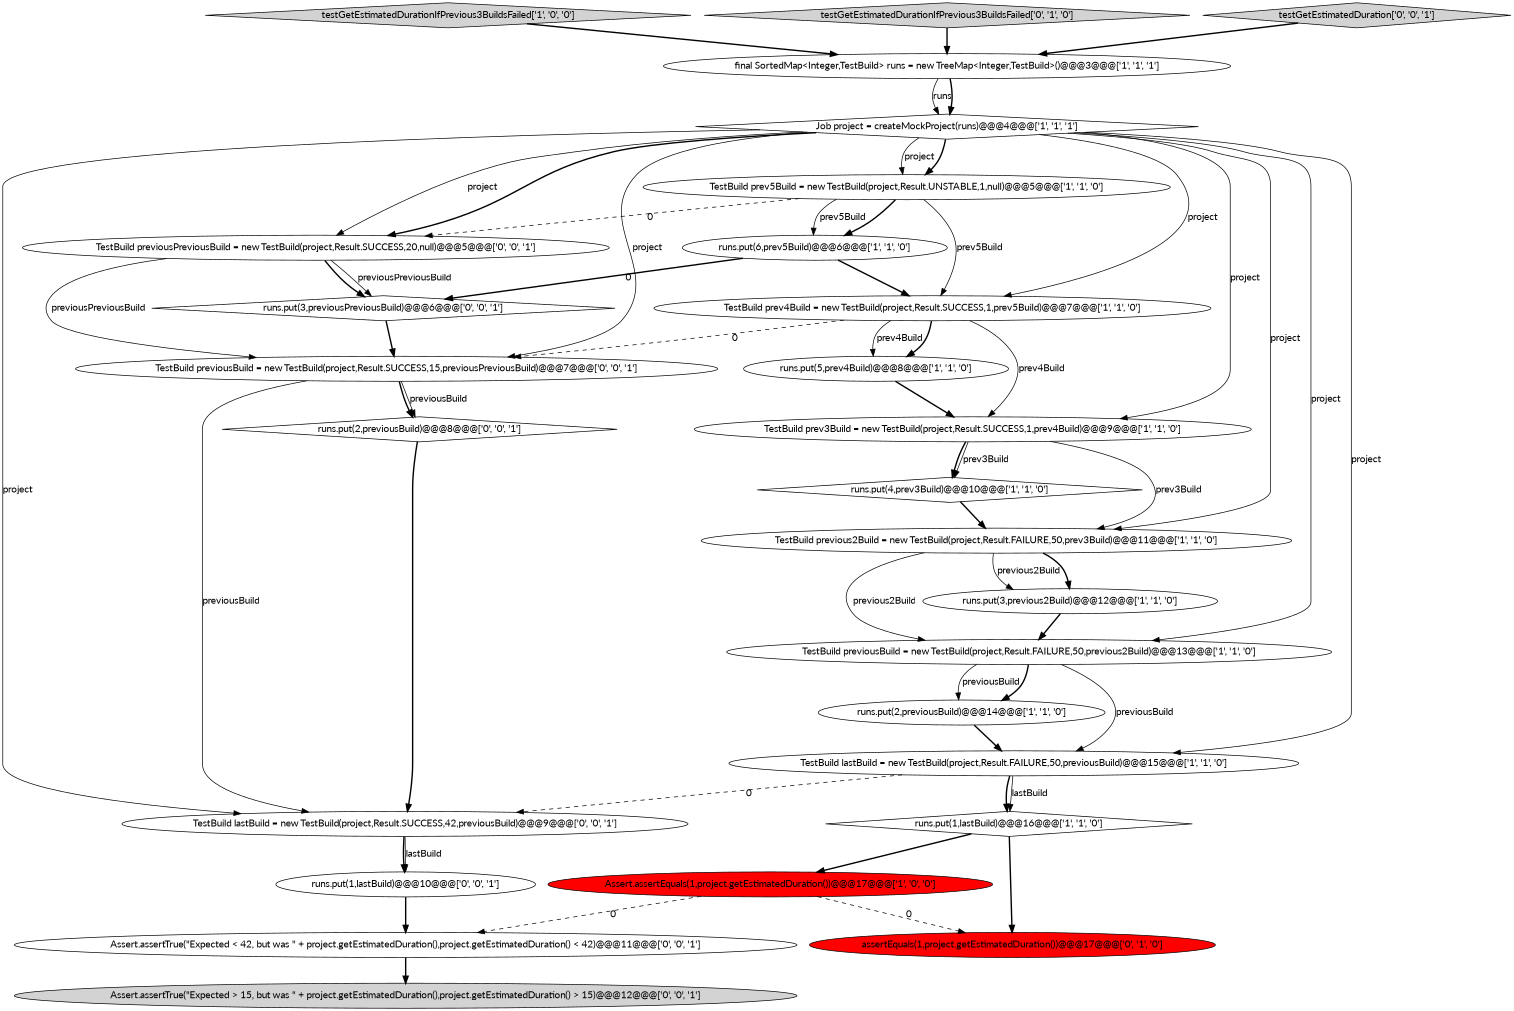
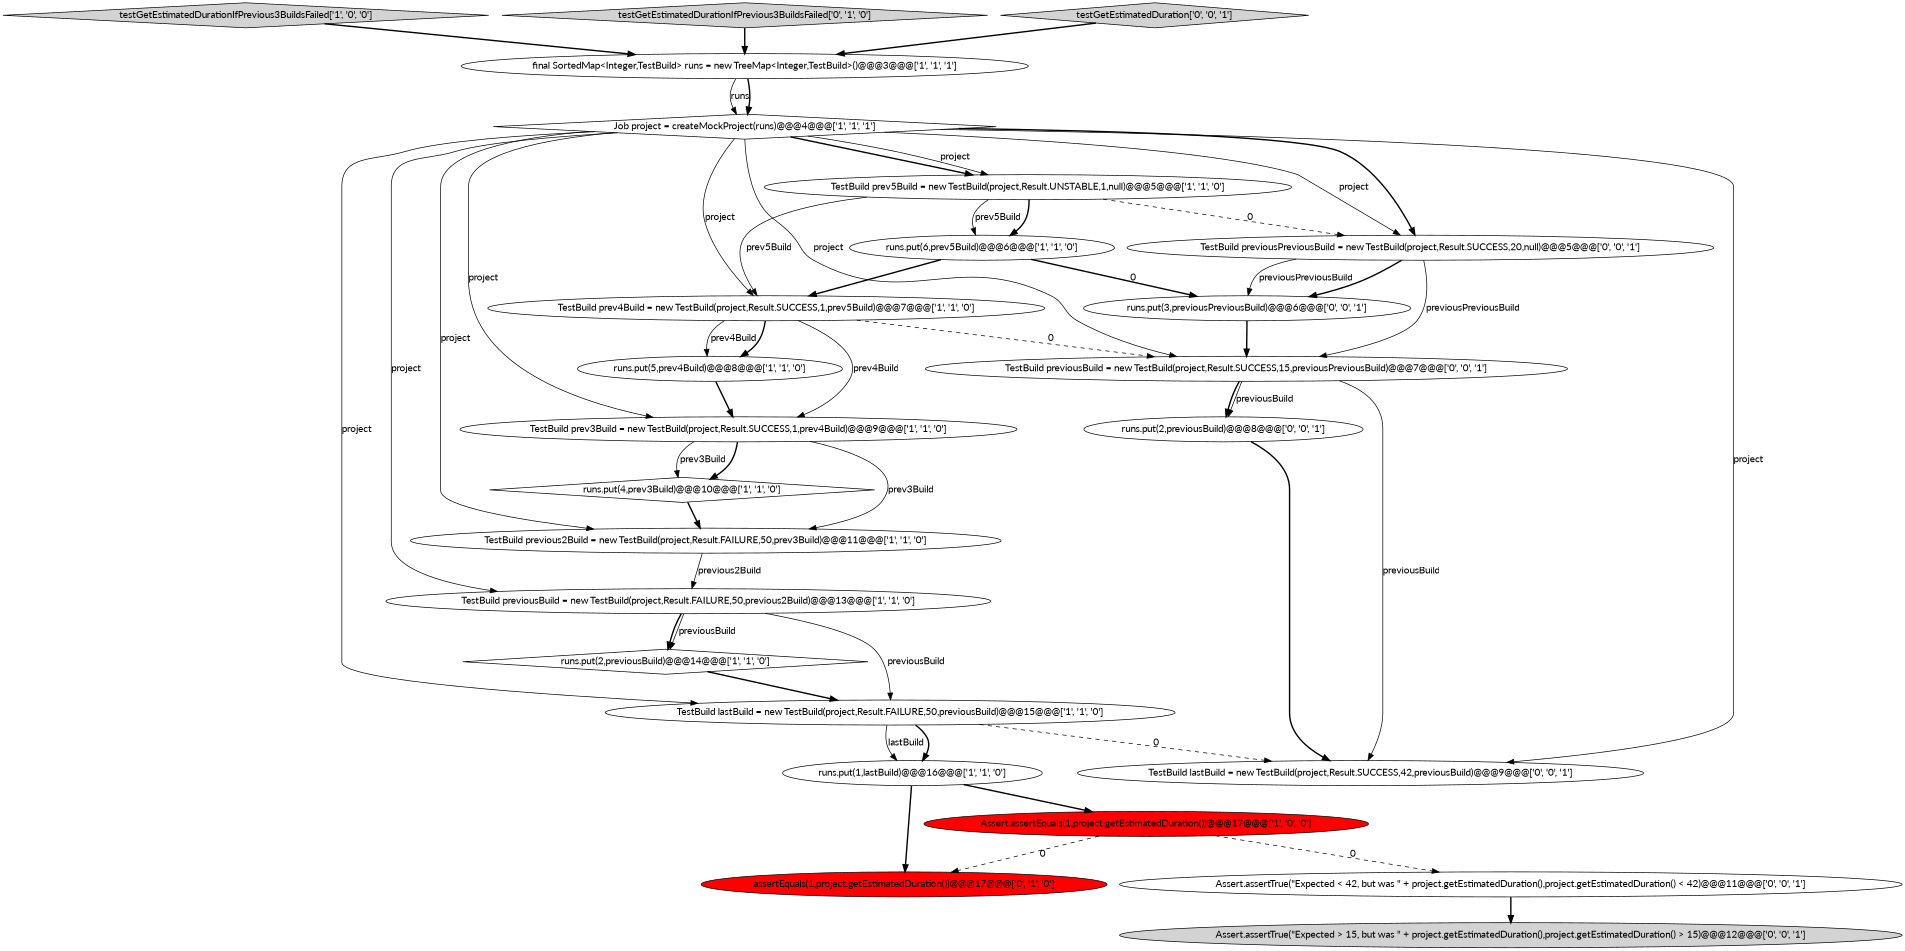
node "runs.put(3,previousPreviousBuild)@@@6@@@['0', '0', '1']": shape diamond -> ellipse
node "runs.put(2,previousBuild)@@@8@@@['0', '0', '1']": shape diamond -> ellipse
node "runs.put(3,previous2Build)@@@12@@@['1', '1', '0']": removed
node "runs.put(2,previousBuild)@@@14@@@['1', '1', '0']": shape ellipse -> diamond
node "runs.put(1,lastBuild)@@@16@@@['1', '1', '0']": shape diamond -> ellipse
node "runs.put(1,lastBuild)@@@10@@@['0', '0', '1']": removed
